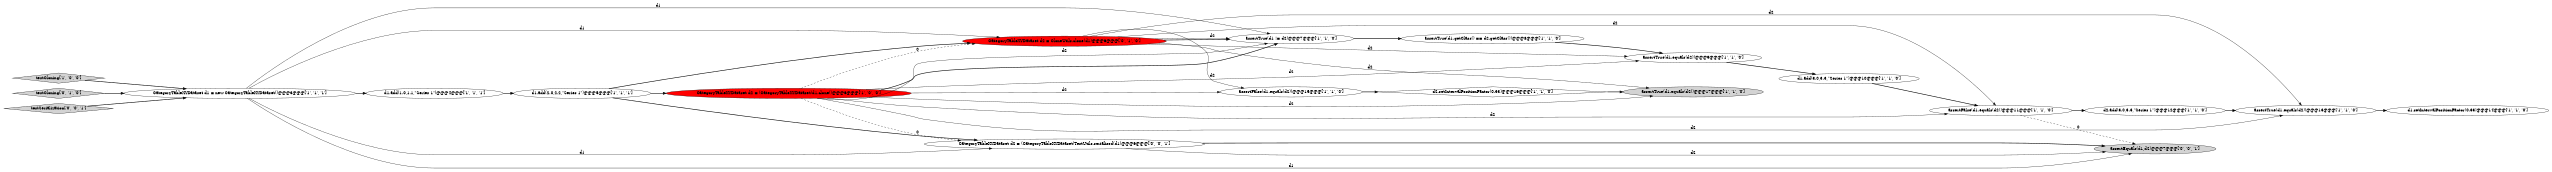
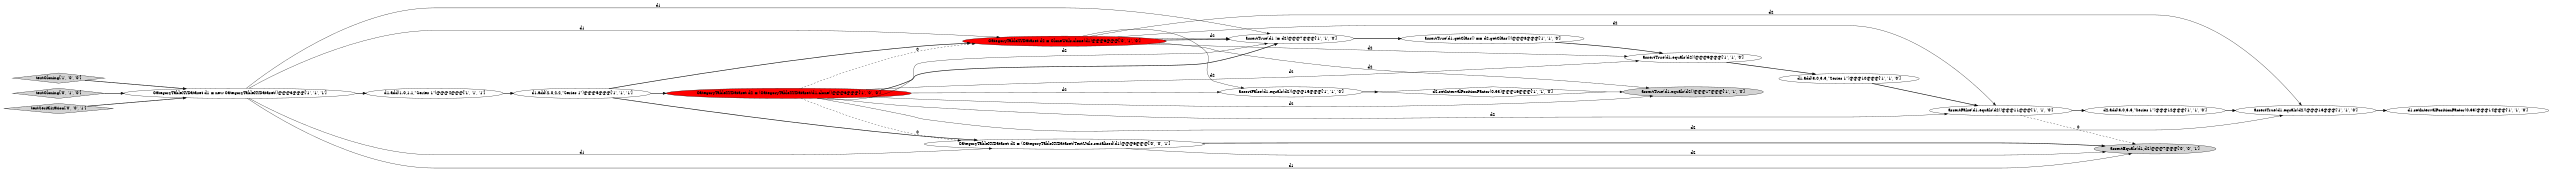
edge "d2.setIntervalPositionFactor(0.33)@@@16@@@['1', '1', '0']" -> "assertTrue(d1.equals(d2))@@@17@@@['1', '1', '0']": style bold -> solid
